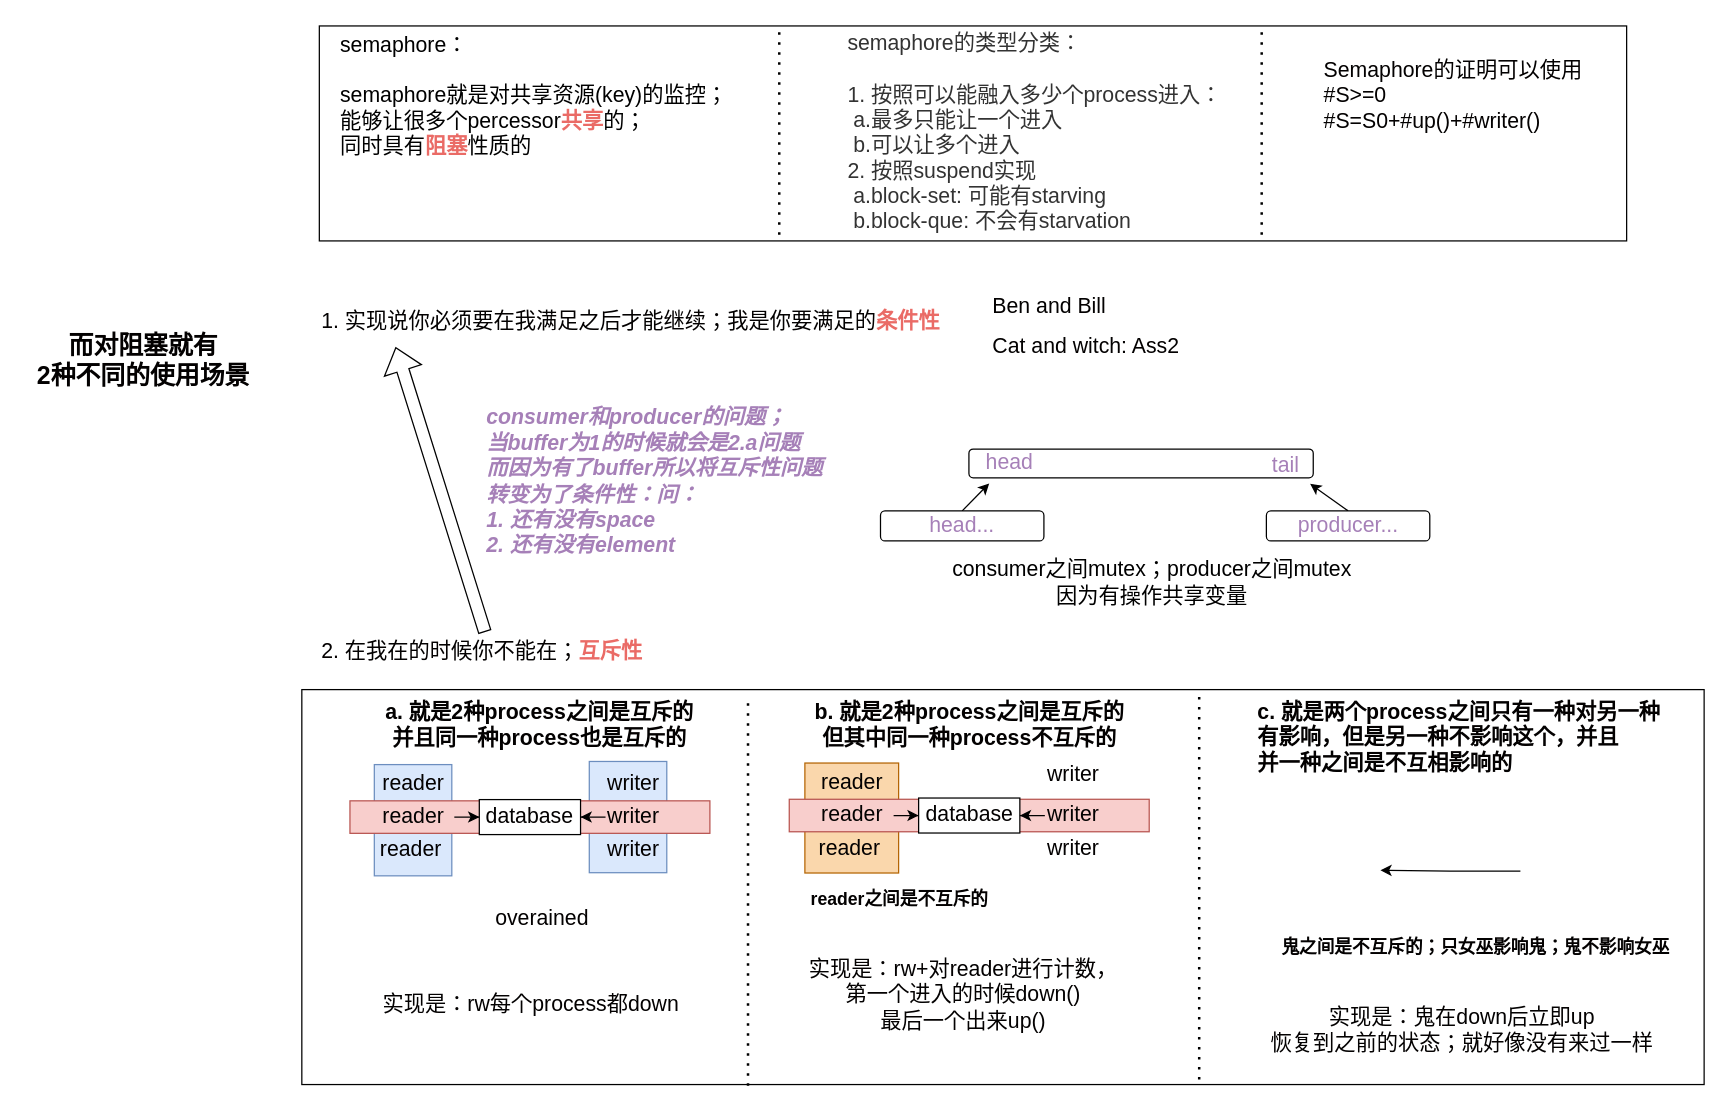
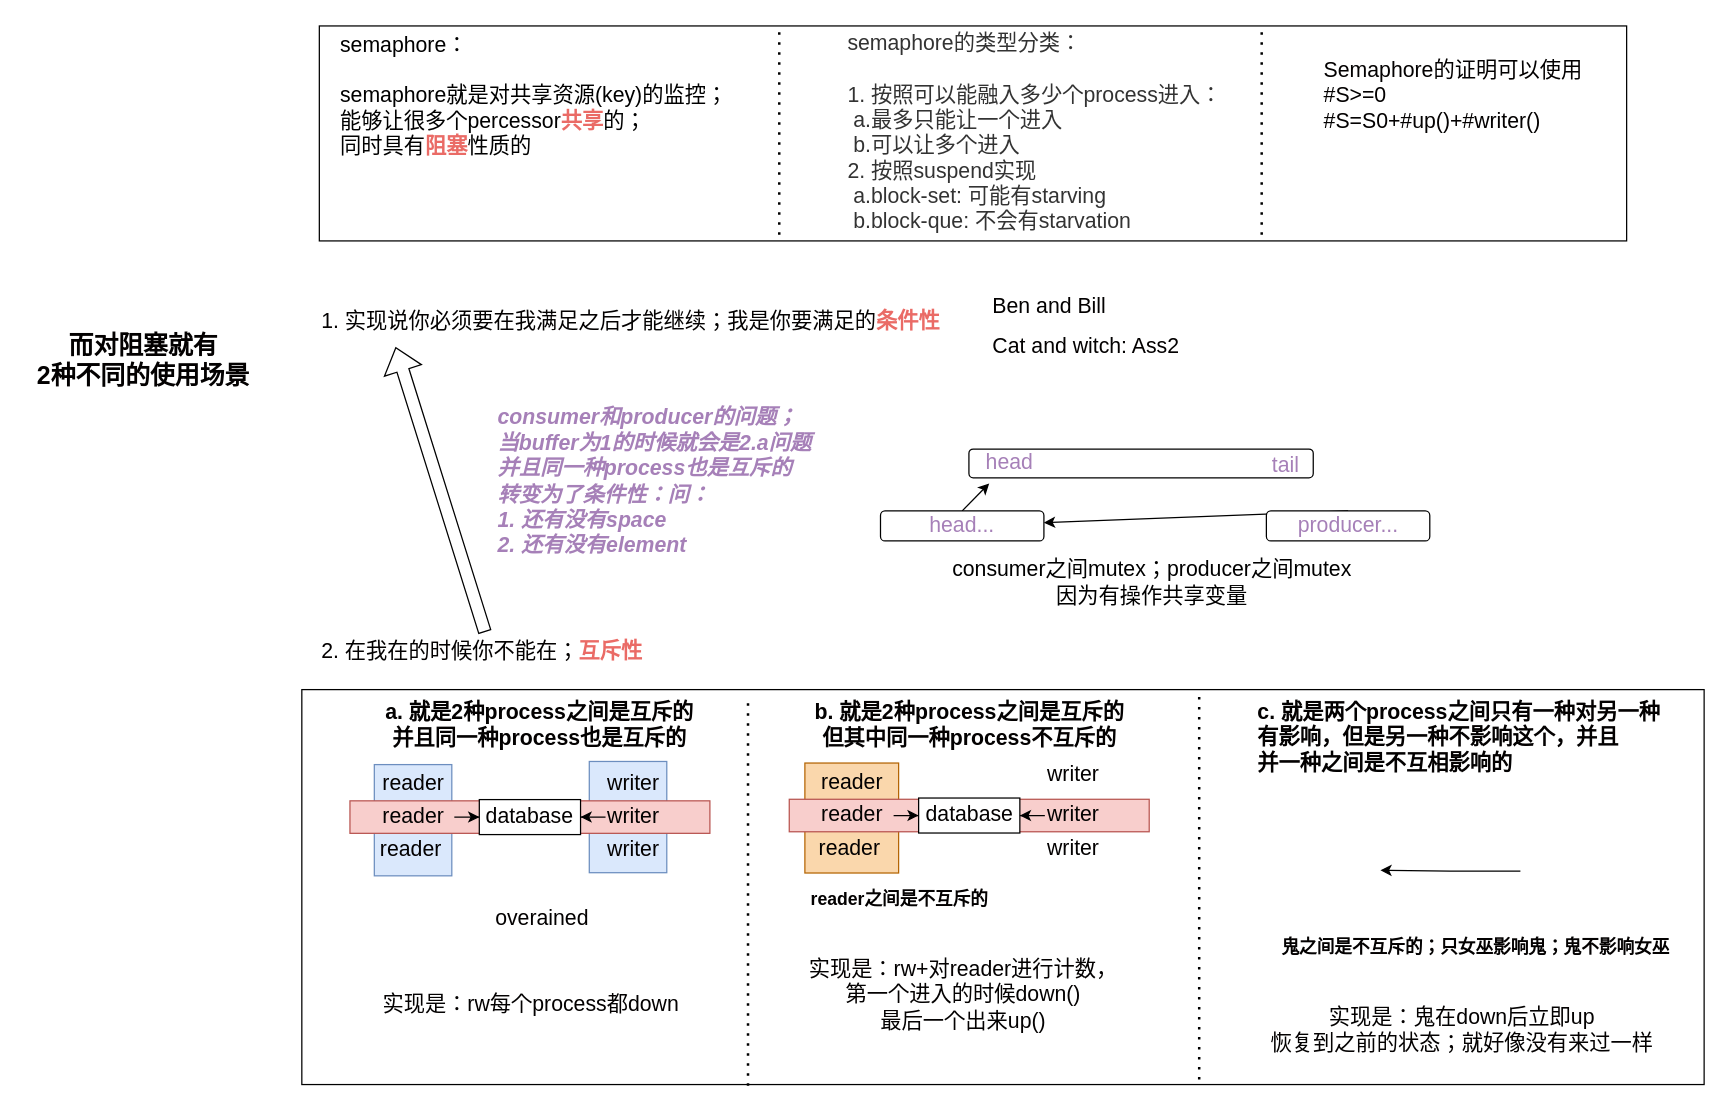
node "consumer和producer的问题； 当buffer为1的时候就会是2.a问题 而因为有了buffer所以将互斥性问题 转变为了条件性：问： 1. 还有没有space 2. 还有没有element": label "consumer和producer的问题； 当buffer为1的时候就会是2.a问题 而因为有了buffer所以将互斥性问题 转变为了条件性：问： 1. 还有没有space 2. 还有没有element" -> "consumer和producer的问题； 当buffer为1的时候就会是2.a问题 并且同一种process也是互斥的 转变为了条件性：问： 1. 还有没有space 2. 还有没有element"
edge "producer..." -> "tail": now "producer..." -> "head..."
